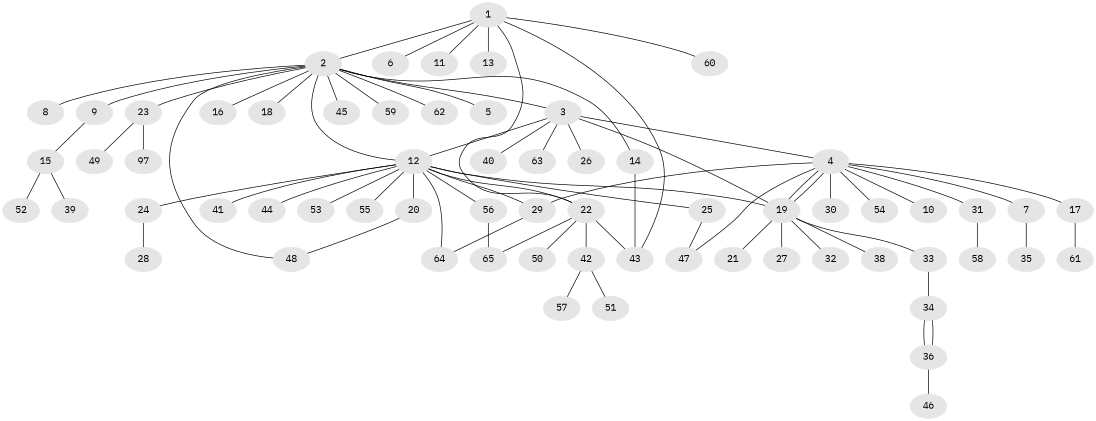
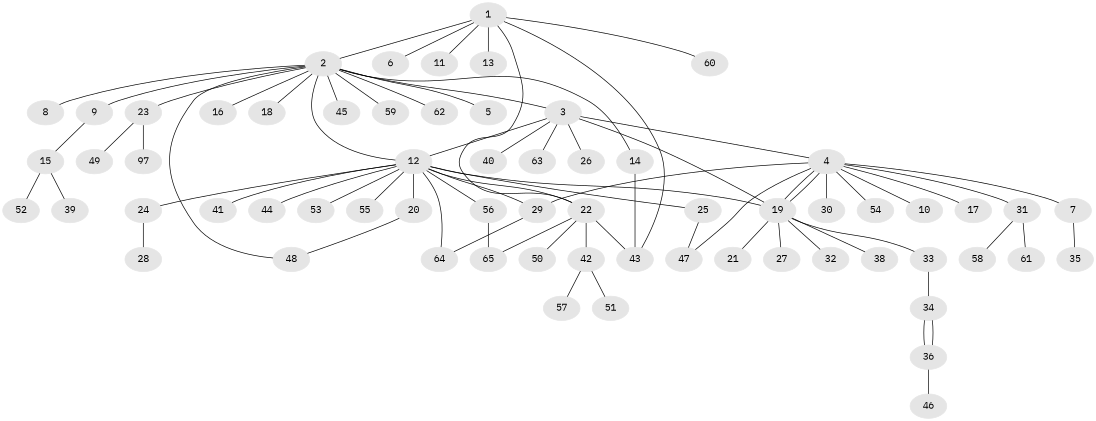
edge "17" -- "61": now "31" -- "61"
